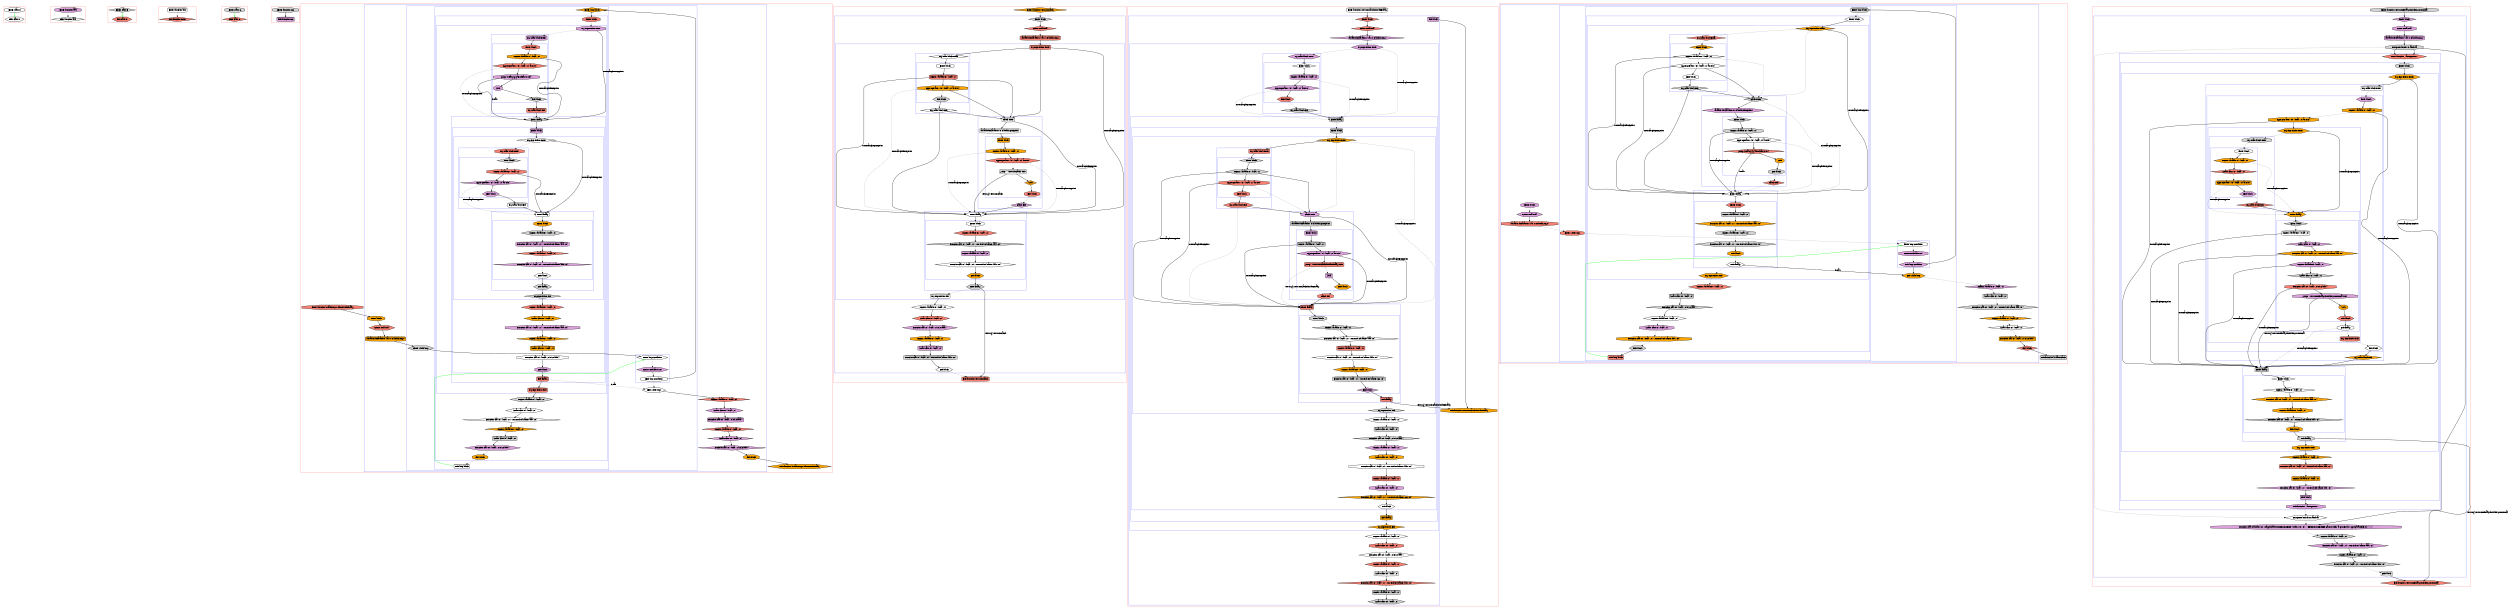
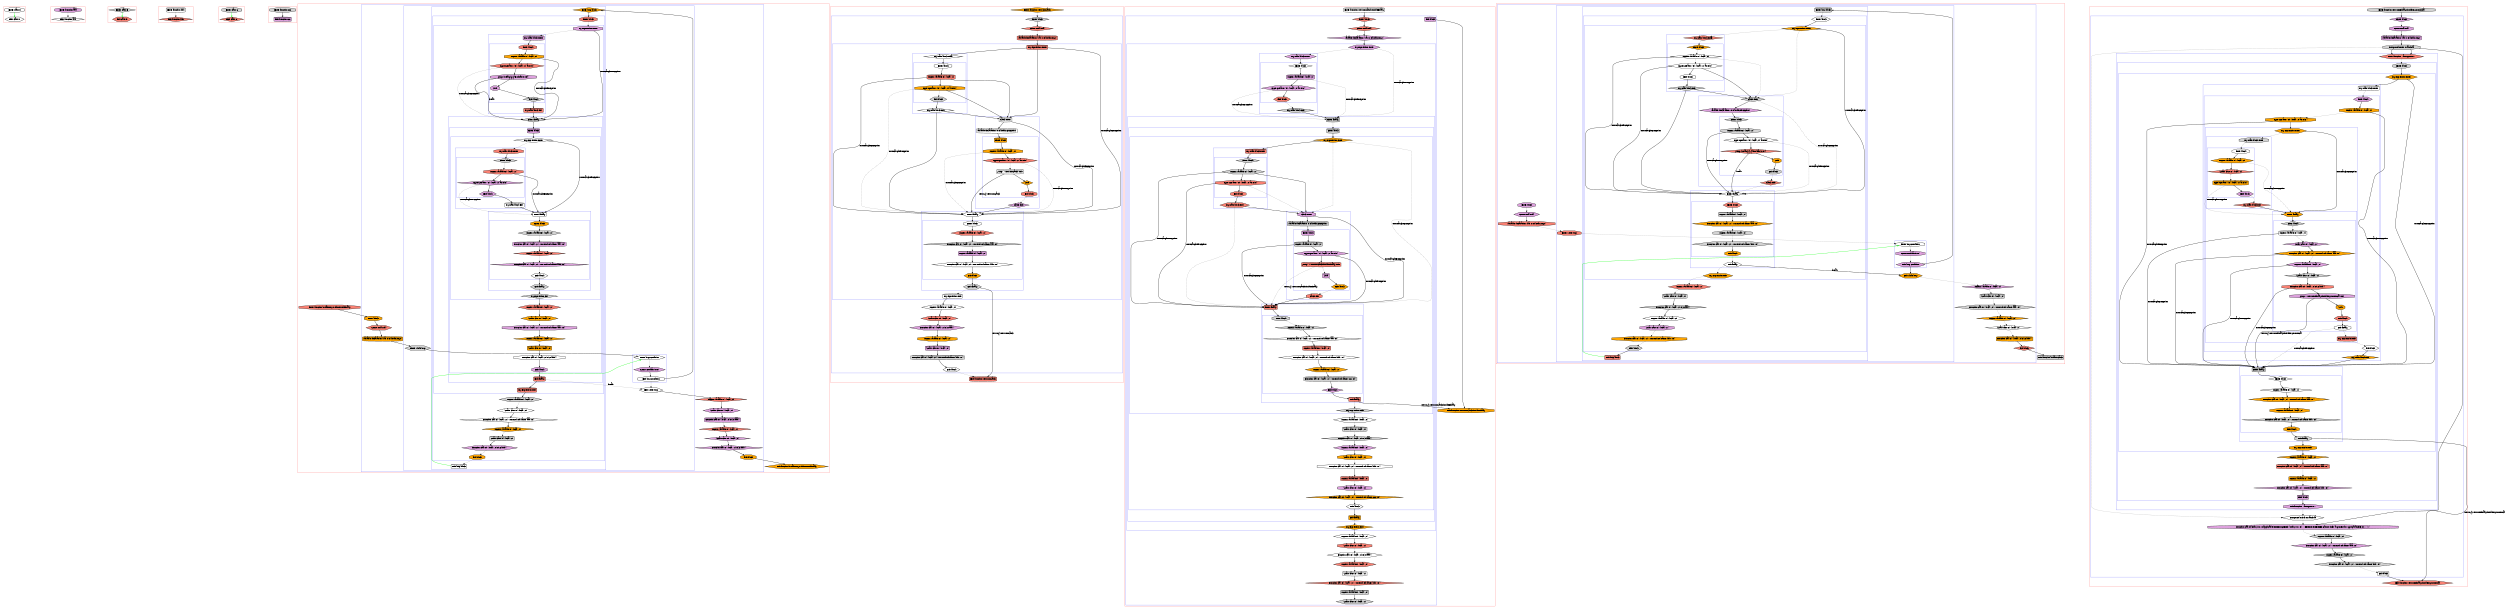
node "Exit function enter": label "Exit function enter" -> "Exit function bbb"
